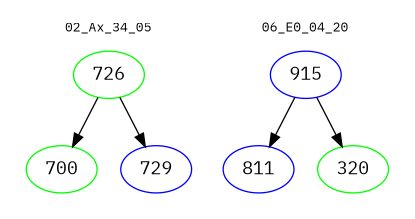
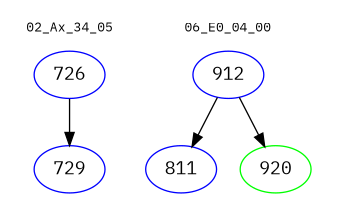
cluster "06_E0_04_20": label "06_E0_04_20" -> "06_E0_04_00"
node "726": color green -> blue
node "915": label "915" -> "912"
node "700": removed
node "320": label "320" -> "920"
